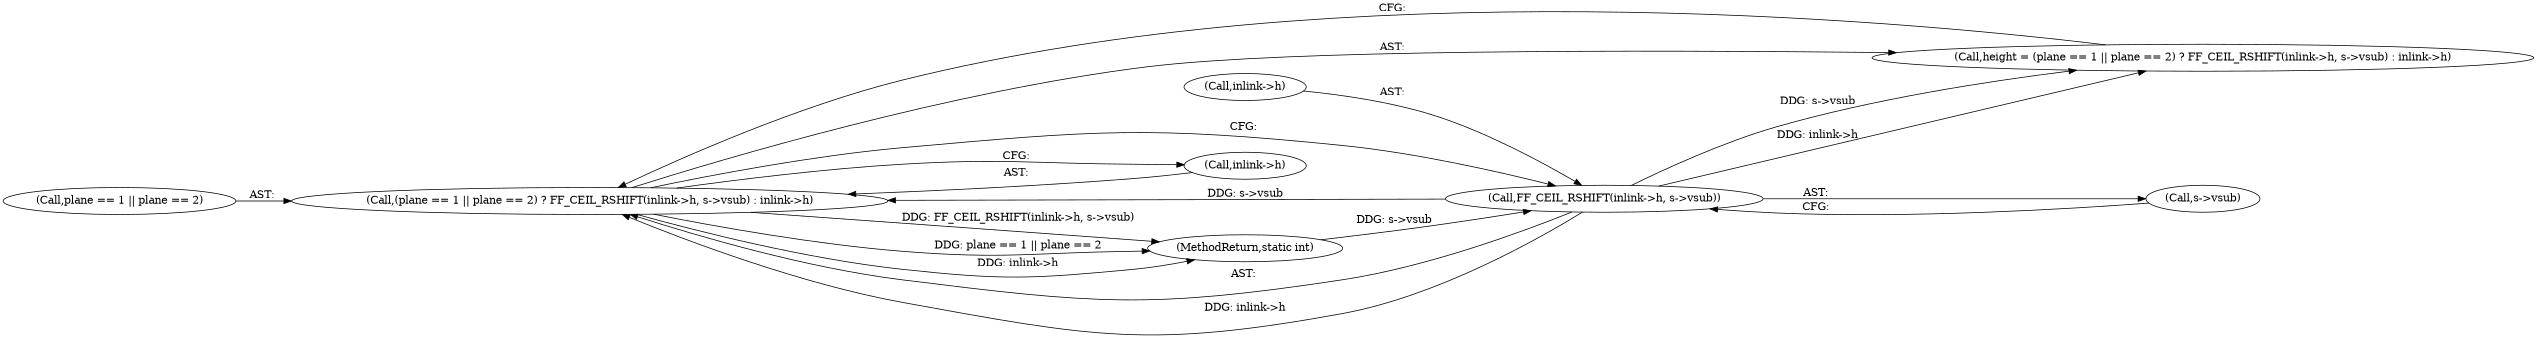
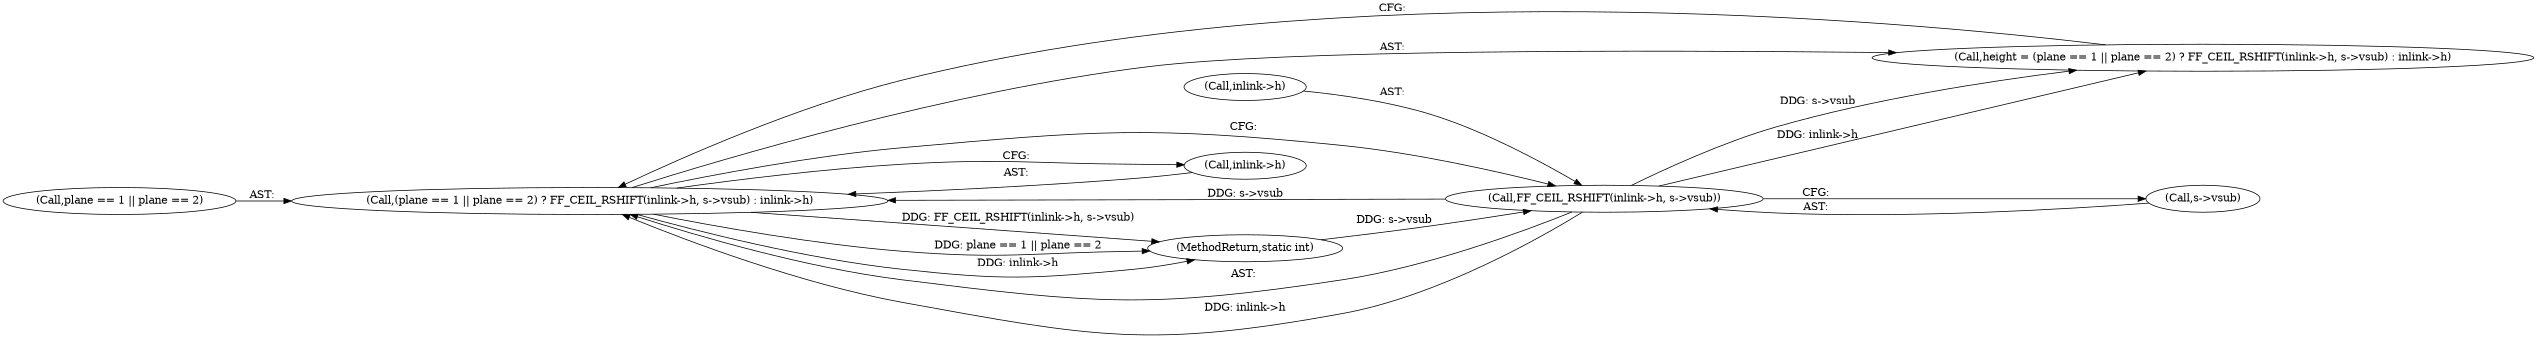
edge "(Call,FF_CEIL_RSHIFT(inlink->h, s->vsub))" -> "(Call,s->vsub)": label "AST: " -> "CFG: "
edge "(Call,s->vsub)" -> "(Call,FF_CEIL_RSHIFT(inlink->h, s->vsub))": label "CFG: " -> "AST: "
